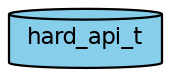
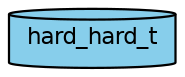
node "hard_api_t": label "hard_api_t" -> "hard_hard_t"
